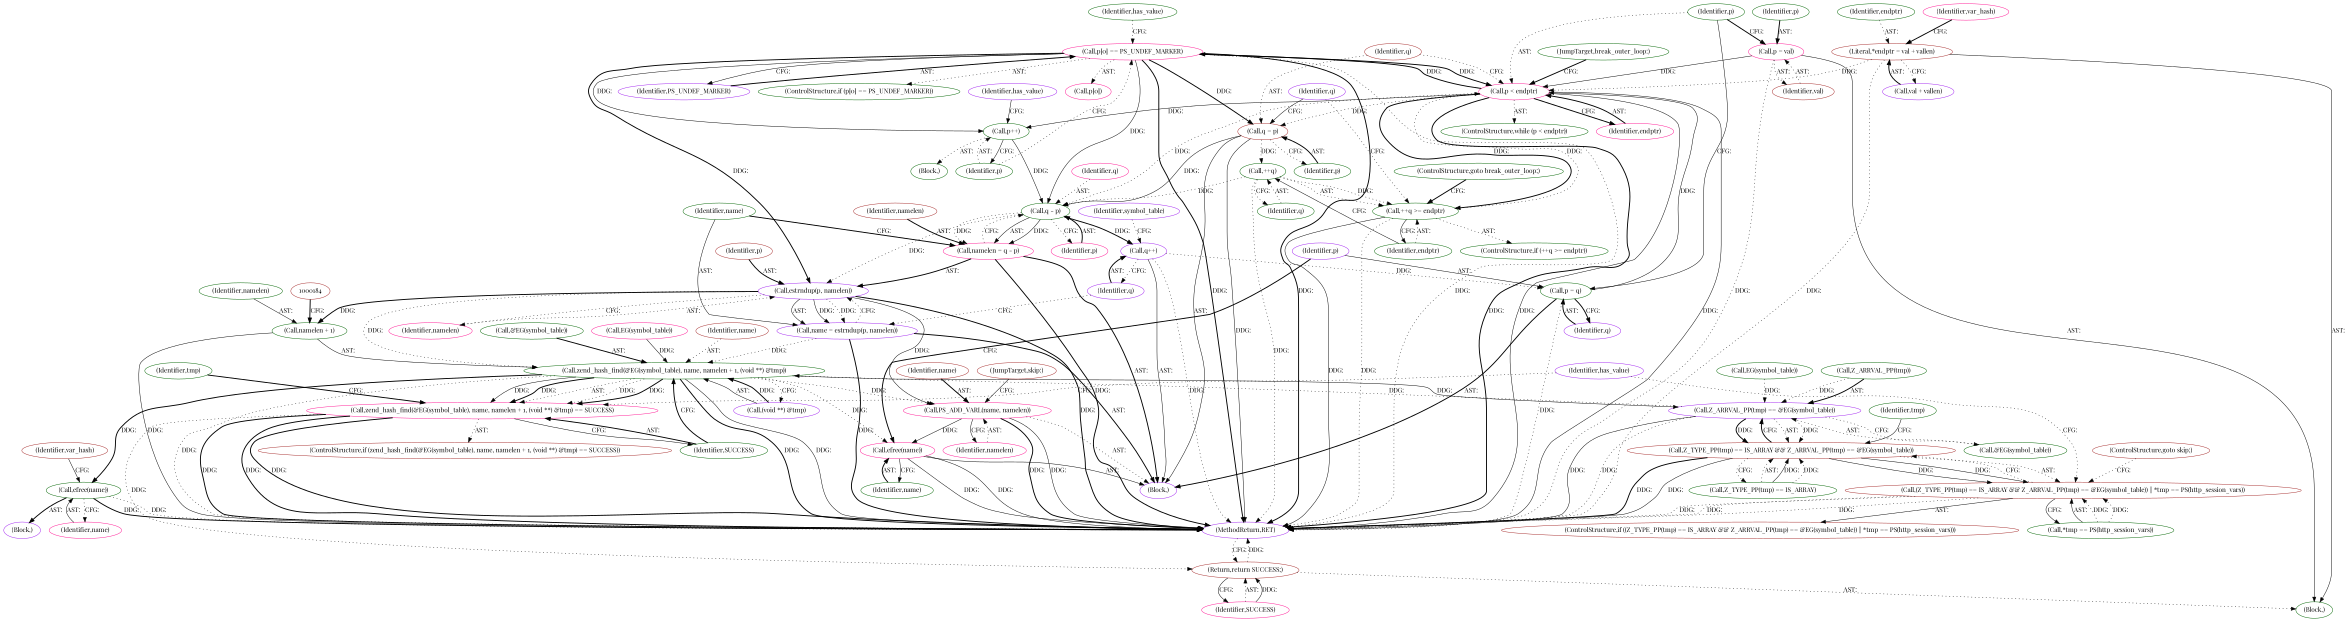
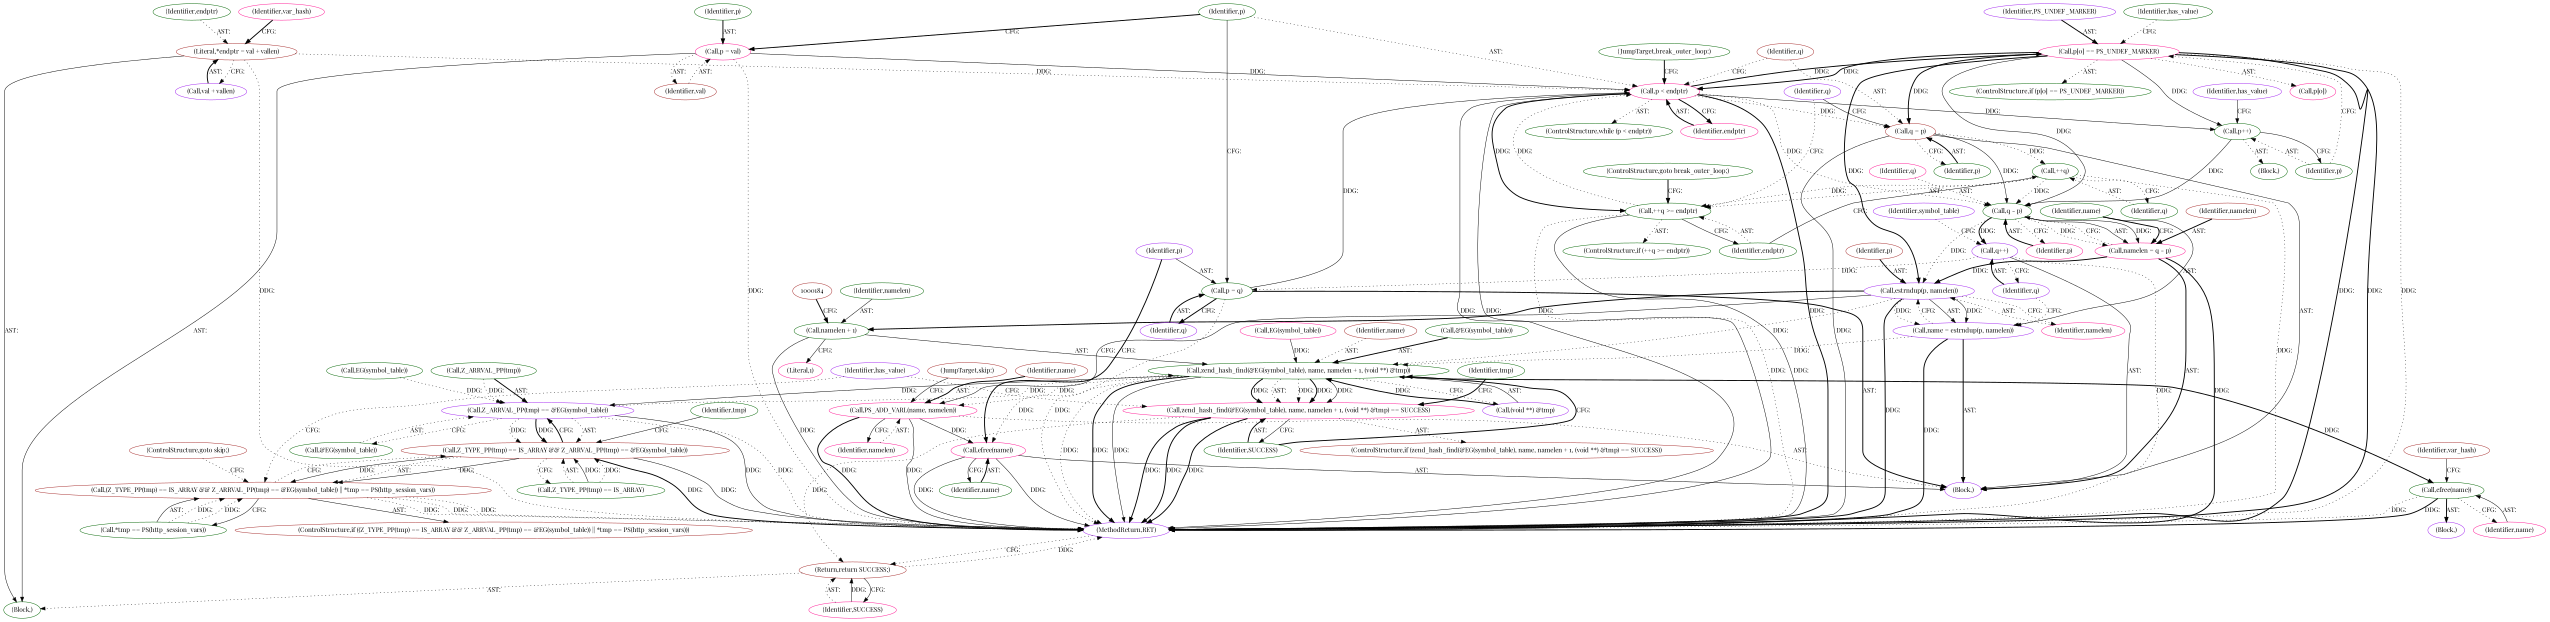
edge "(Call,p[0] == PS_UNDEF_MARKER)" -> "(Identifier,PS_UNDEF_MARKER)": removed, label "CFG:"
edge "(Call,namelen = q - p)" -> "(Call,estrndup(p, namelen))": label "AST: " -> "DDG: "
edge "(Call,estrndup(p, namelen))" -> "(Call,PS_ADD_VARL(name, namelen))": label "DDG: " -> "CFG: "
node "(Literal,1)": added
